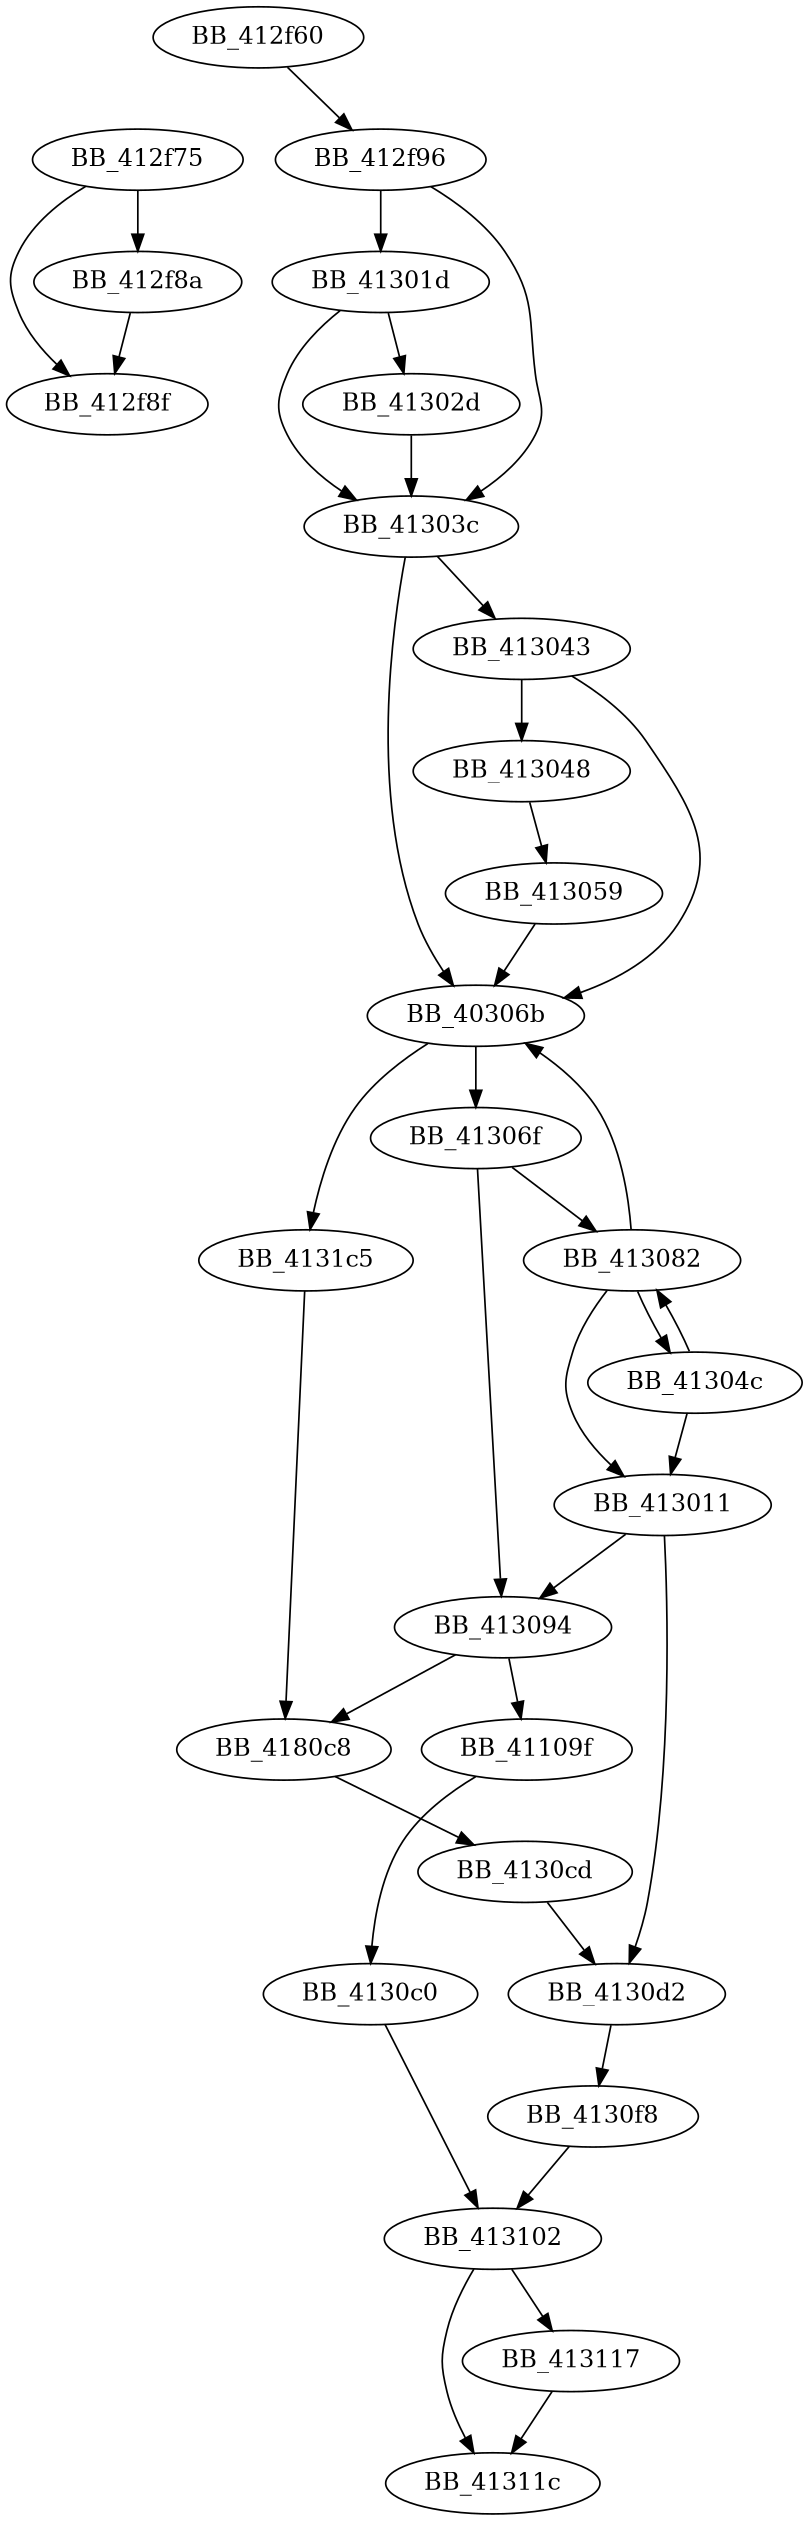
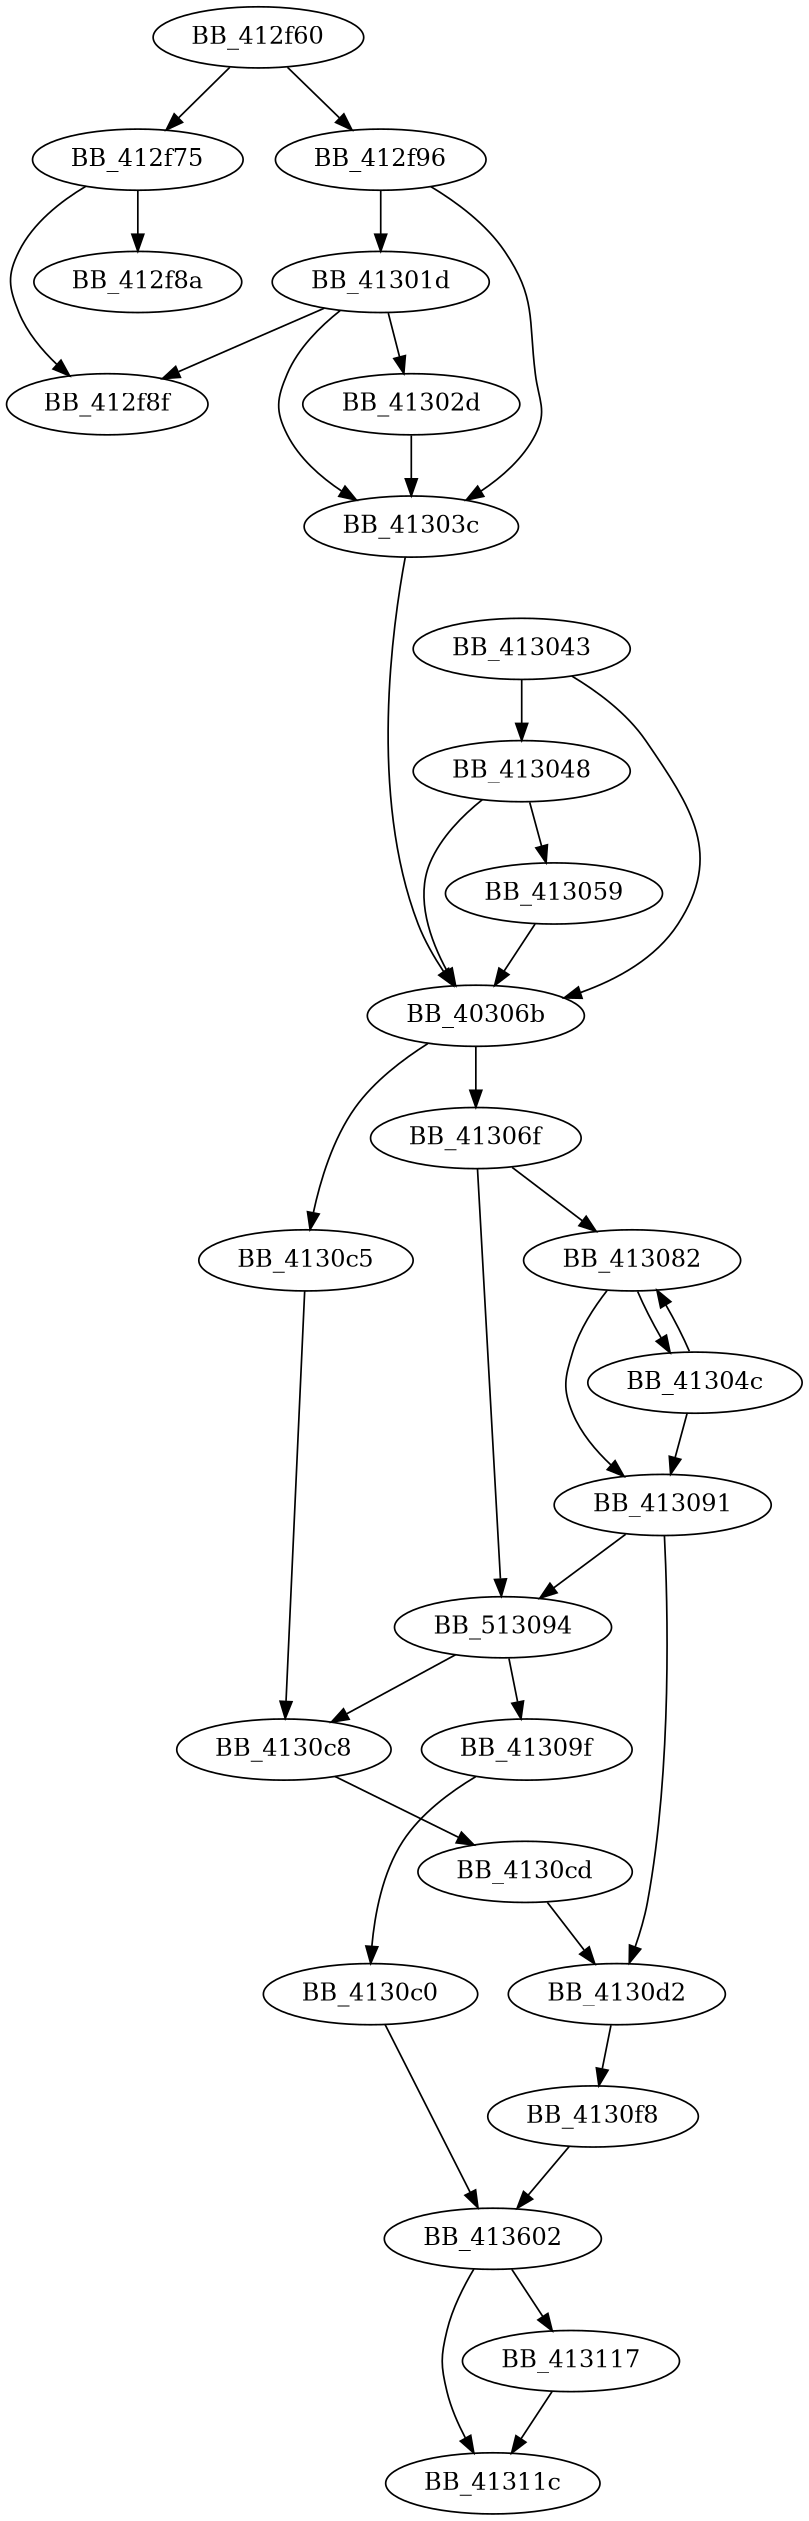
edge "BB_412f60" -> "BB_412f75": added
edge "BB_412f8a" -> "BB_412f8f": now "BB_41301d" -> "BB_412f8f"
edge "BB_41303c" -> "BB_413043": removed
edge "BB_413082" -> "BB_40306b": now "BB_413048" -> "BB_40306b"
node "BB_4131c5": label "BB_4131c5" -> "BB_4130c5"
node "BB_413011": label "BB_413011" -> "BB_413091"
node "BB_413094": label "BB_413094" -> "BB_513094"
node "BB_4180c8": label "BB_4180c8" -> "BB_4130c8"
node "BB_41109f": label "BB_41109f" -> "BB_41309f"
node "BB_413102": label "BB_413102" -> "BB_413602"
